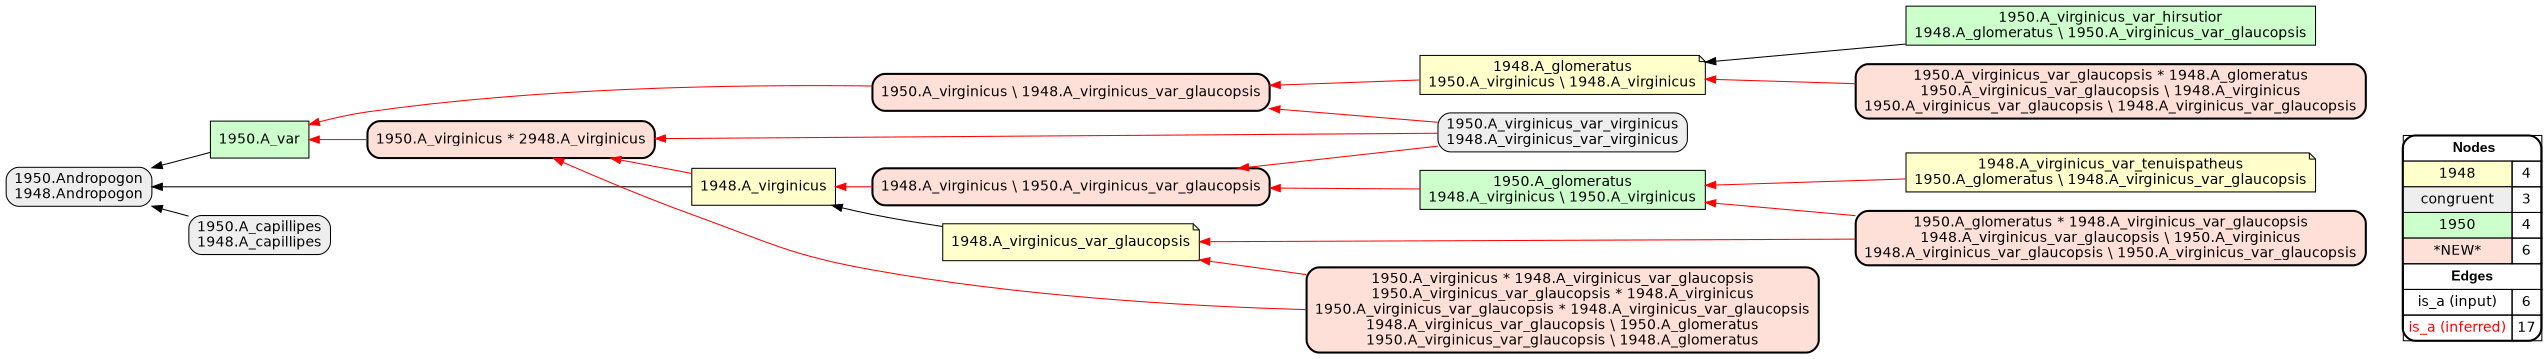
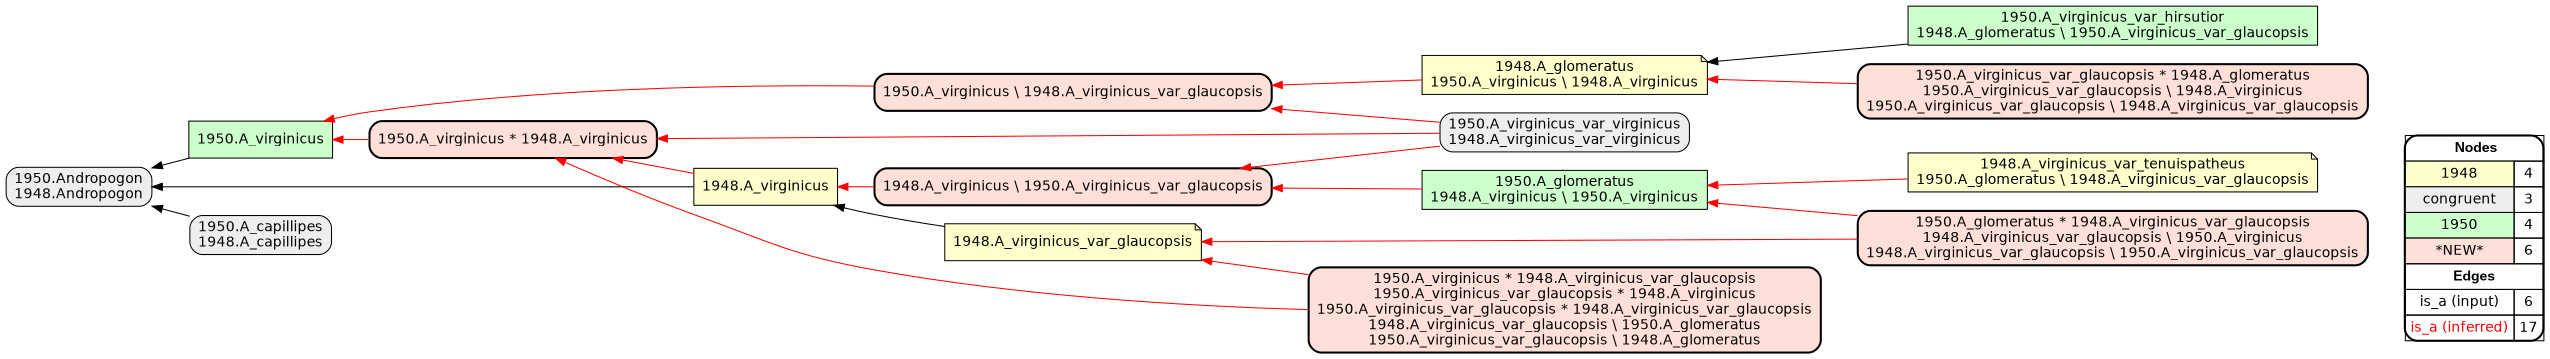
node "1950.A_var": label "1950.A_var" -> "1950.A_virginicus"
node "1950.A_virginicus * 2948.A_virginicus": label "1950.A_virginicus * 2948.A_virginicus" -> "1950.A_virginicus * 1948.A_virginicus"
